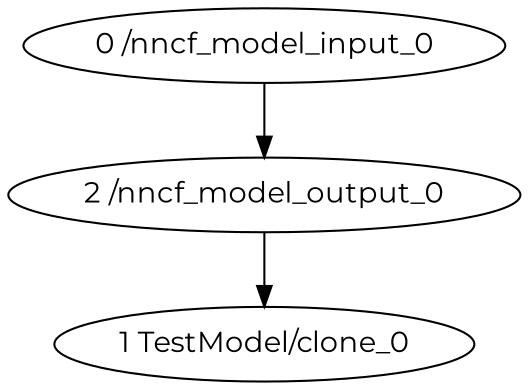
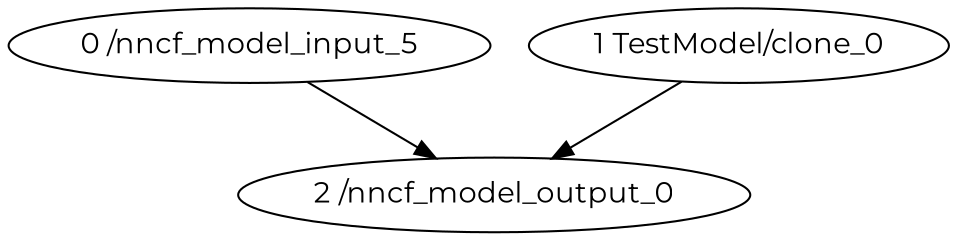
node "0 /nncf_model_input_0": label "0 /nncf_model_input_0" -> "0 /nncf_model_input_5"
edge "2 /nncf_model_output_0" -> "1 TestModel/clone_0": reversed
